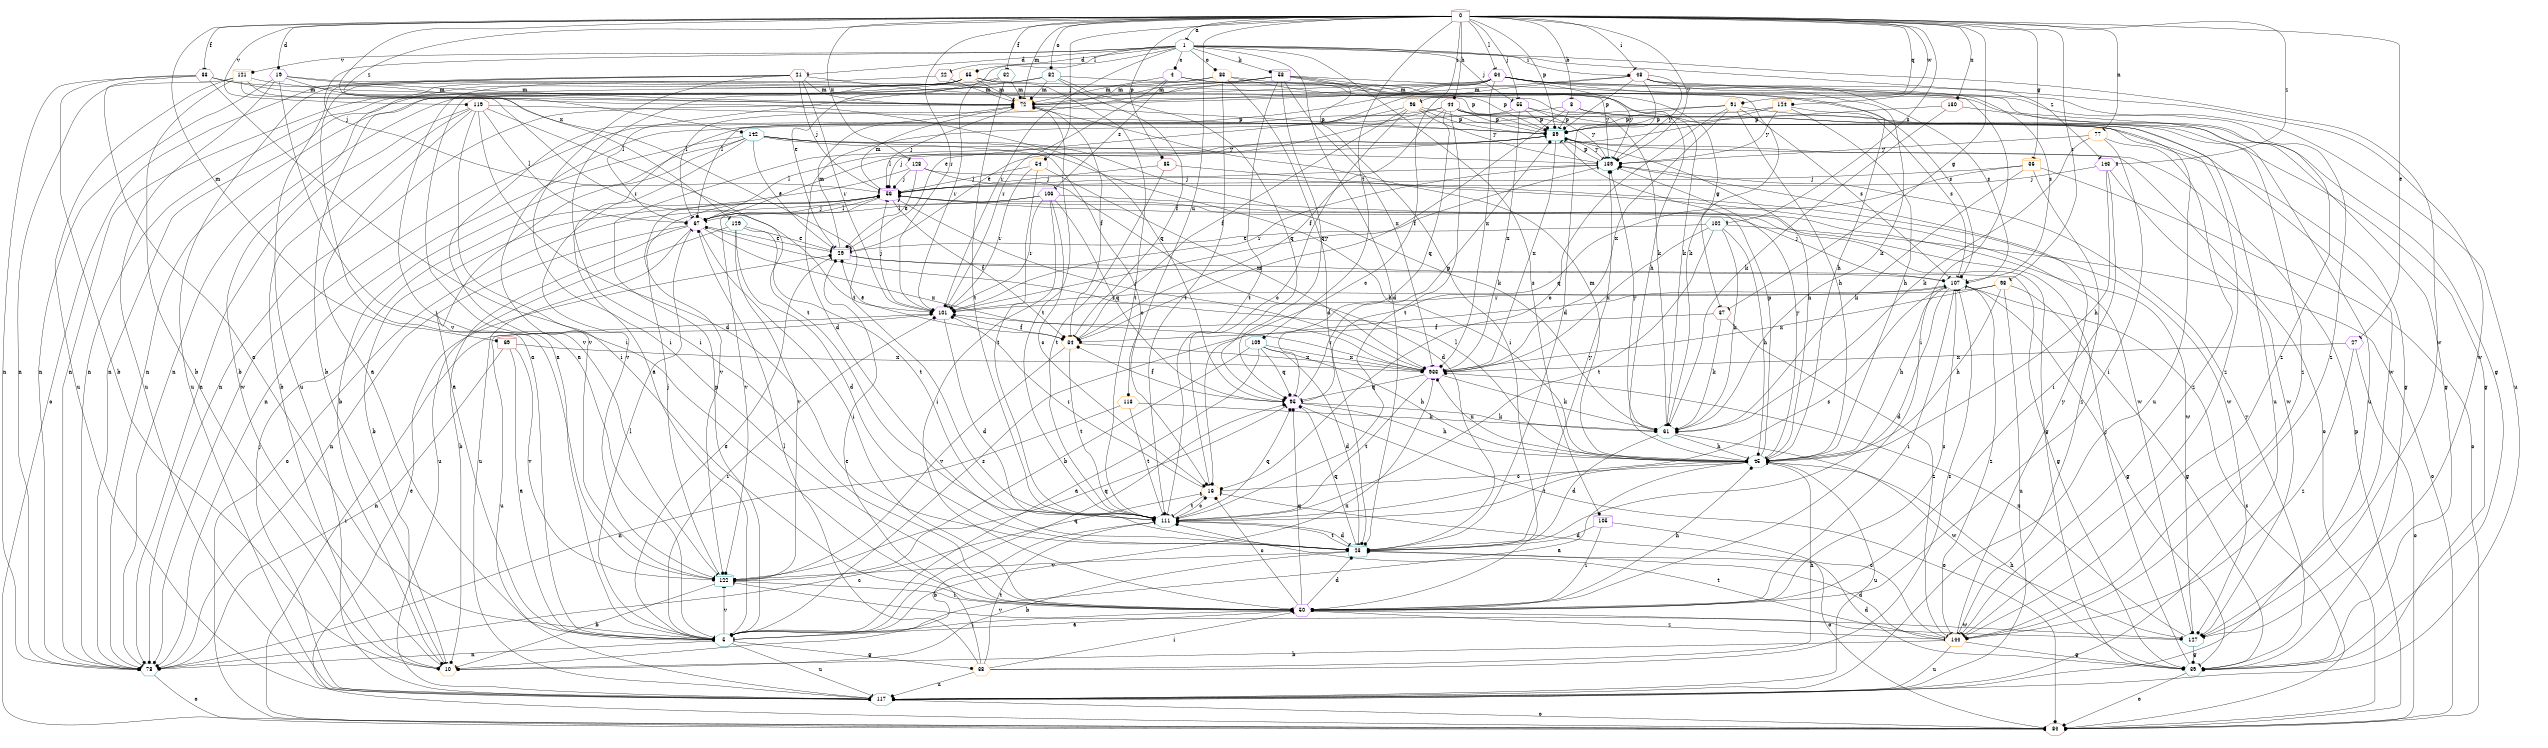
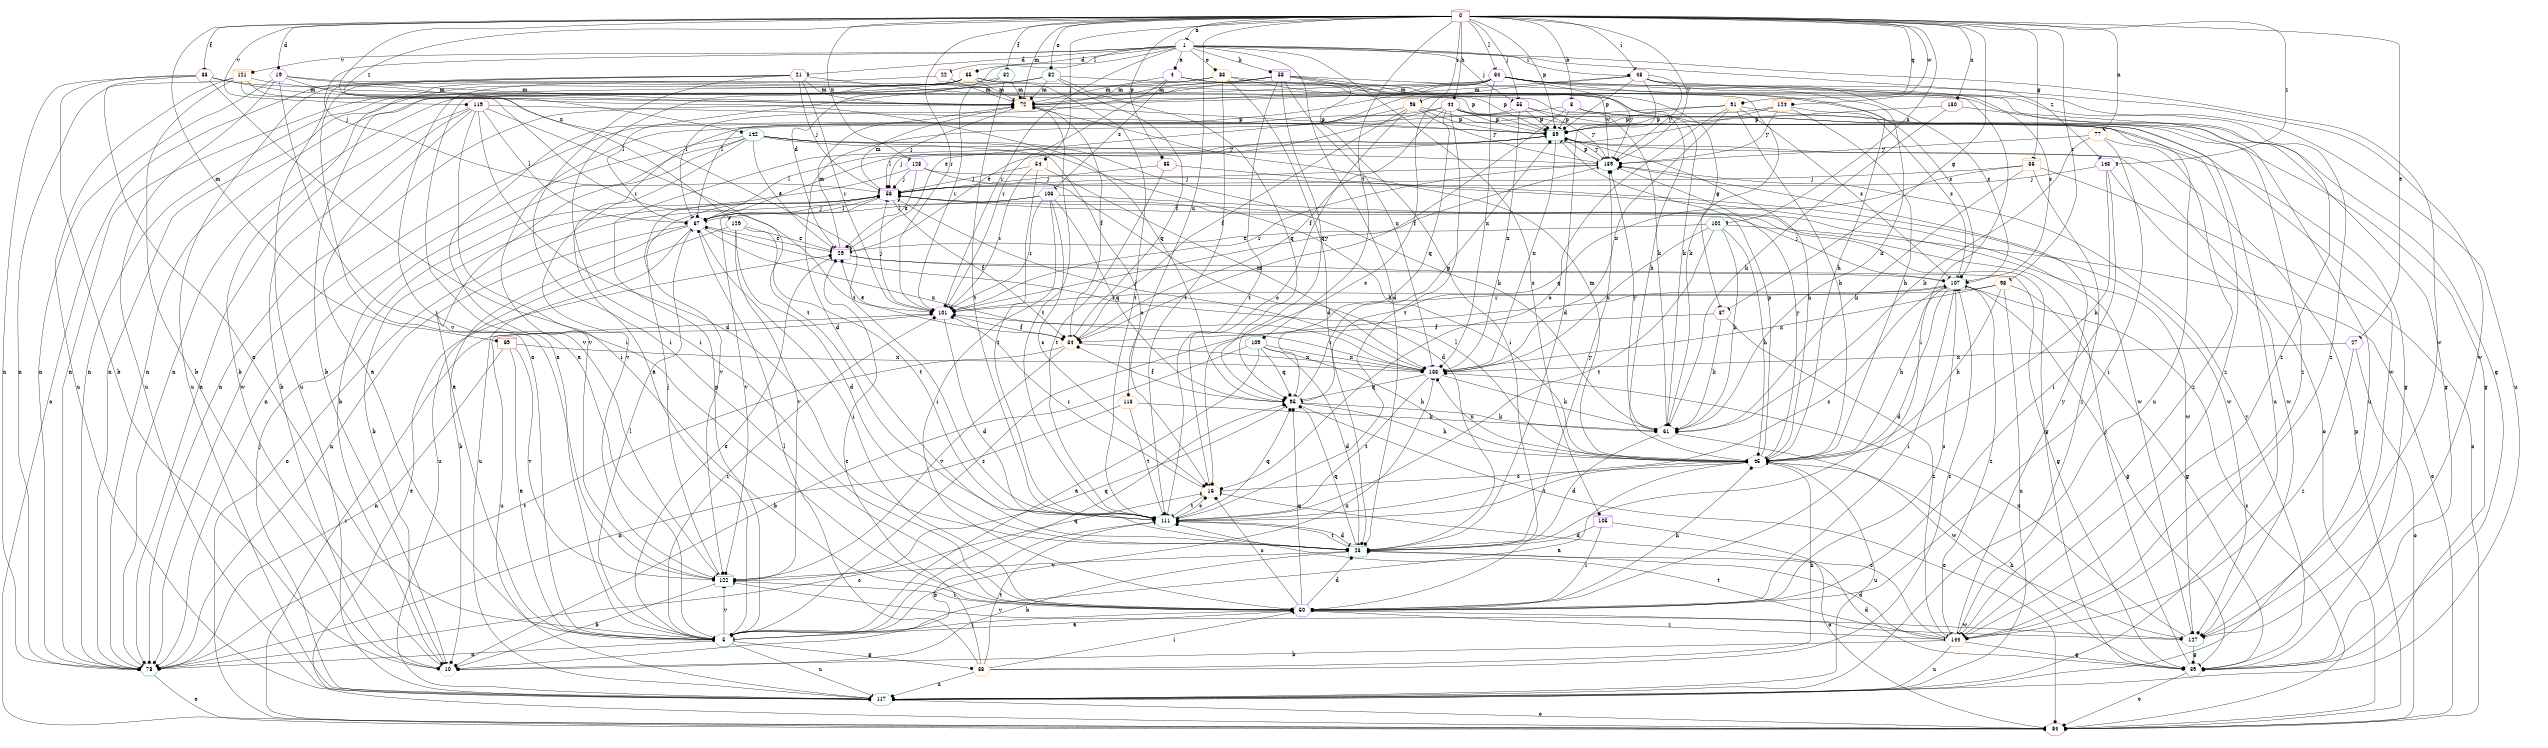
edge "1" -> "4": label "c" -> "a"
edge "58" -> "139": label "y" -> "w"
edge "1" -> "29": label "e" -> "d"
node "933": label "933" -> "133"
edge "61" -> "45": removed, label "h"
edge "34" -> "111": now "34" -> "78"
edge "109" -> "122": now "109" -> "10"
